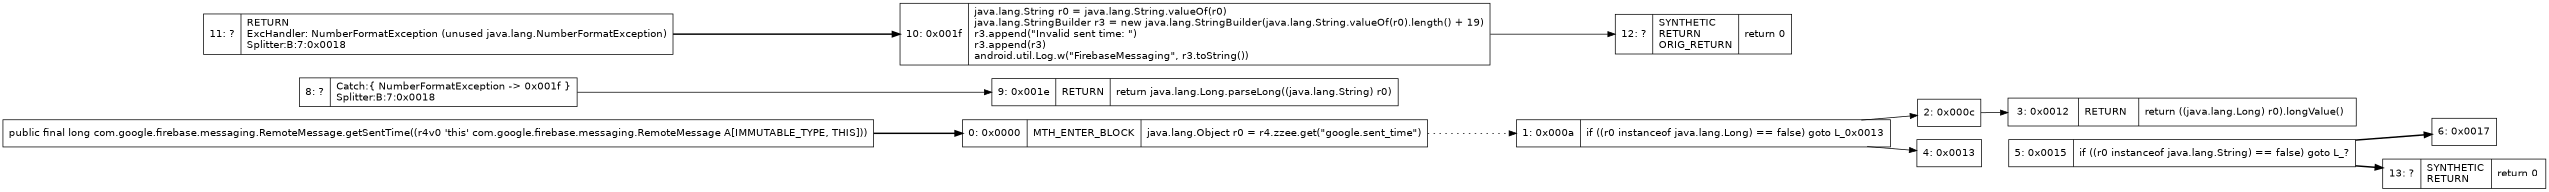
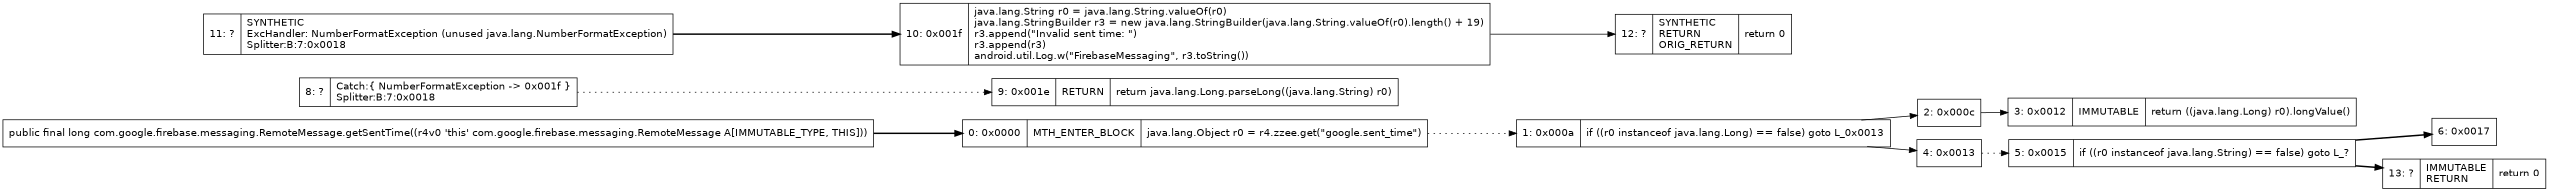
node "11: ?": text "RETURN" -> "SYNTHETIC"
edge "8: ?" -> "9: 0x001e": style solid -> dotted
node "3: 0x0012": text "RETURN" -> "IMMUTABLE"
edge "4: 0x0013" -> "5: 0x0015": added
node "13: ?": text "SYNTHETIC" -> "IMMUTABLE"
